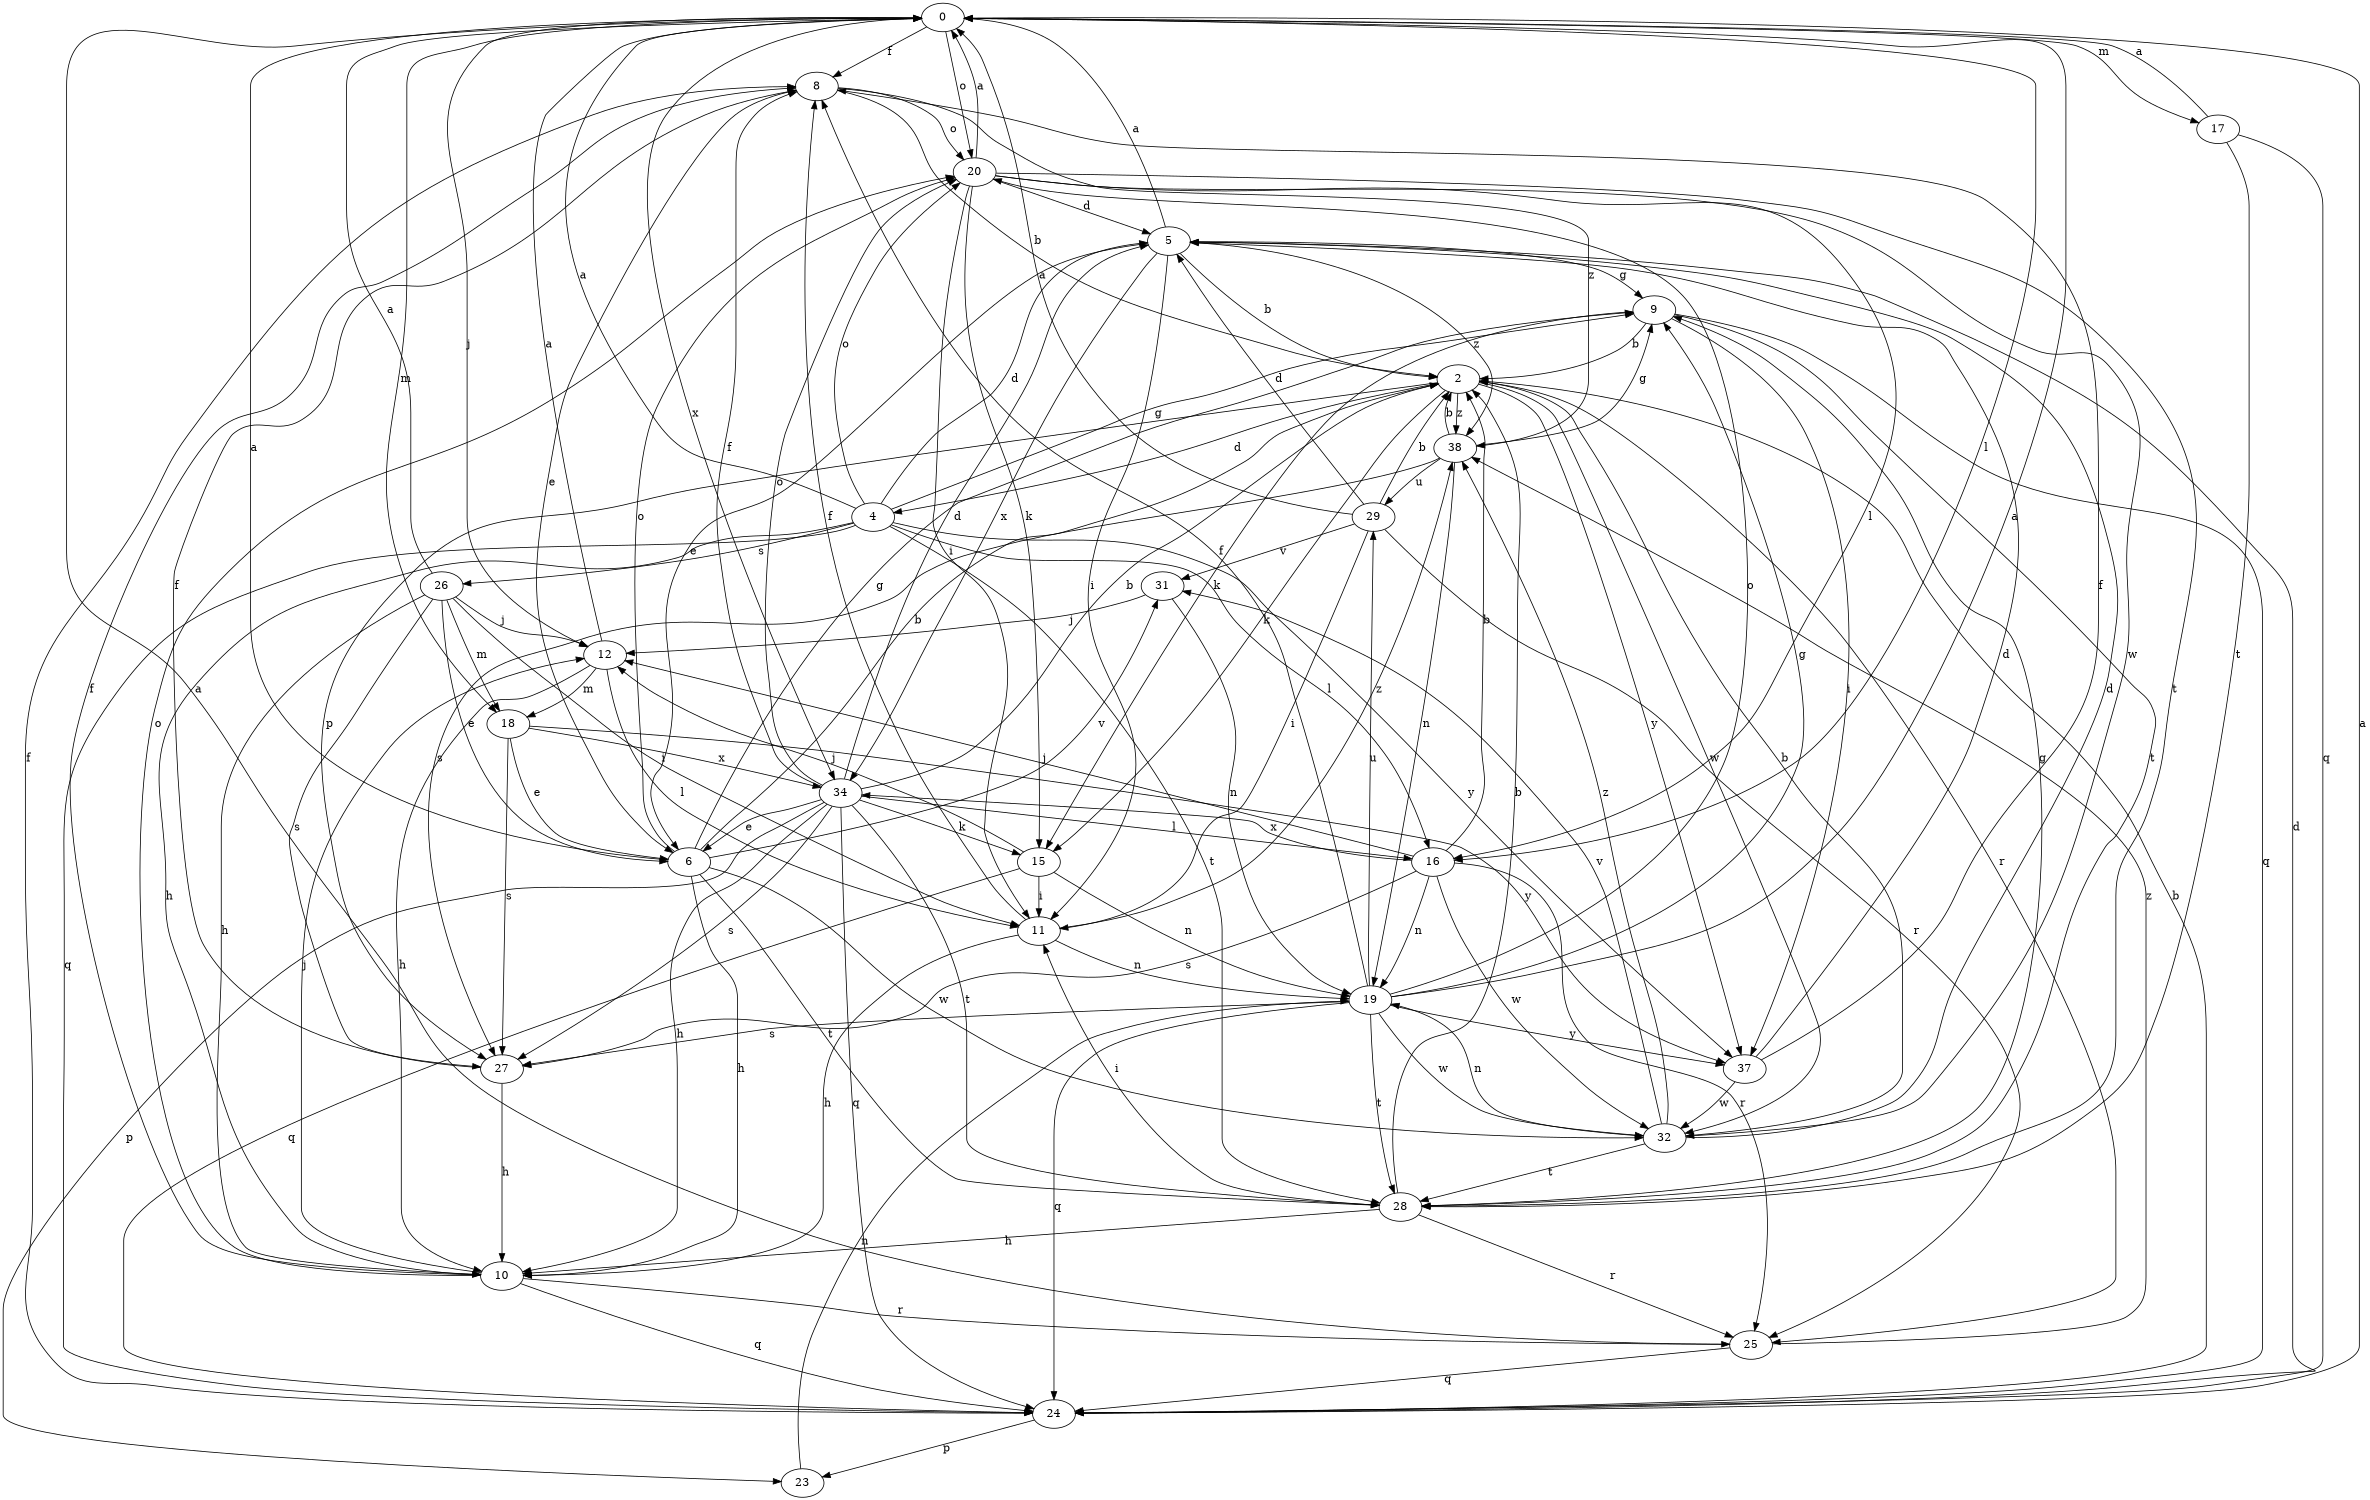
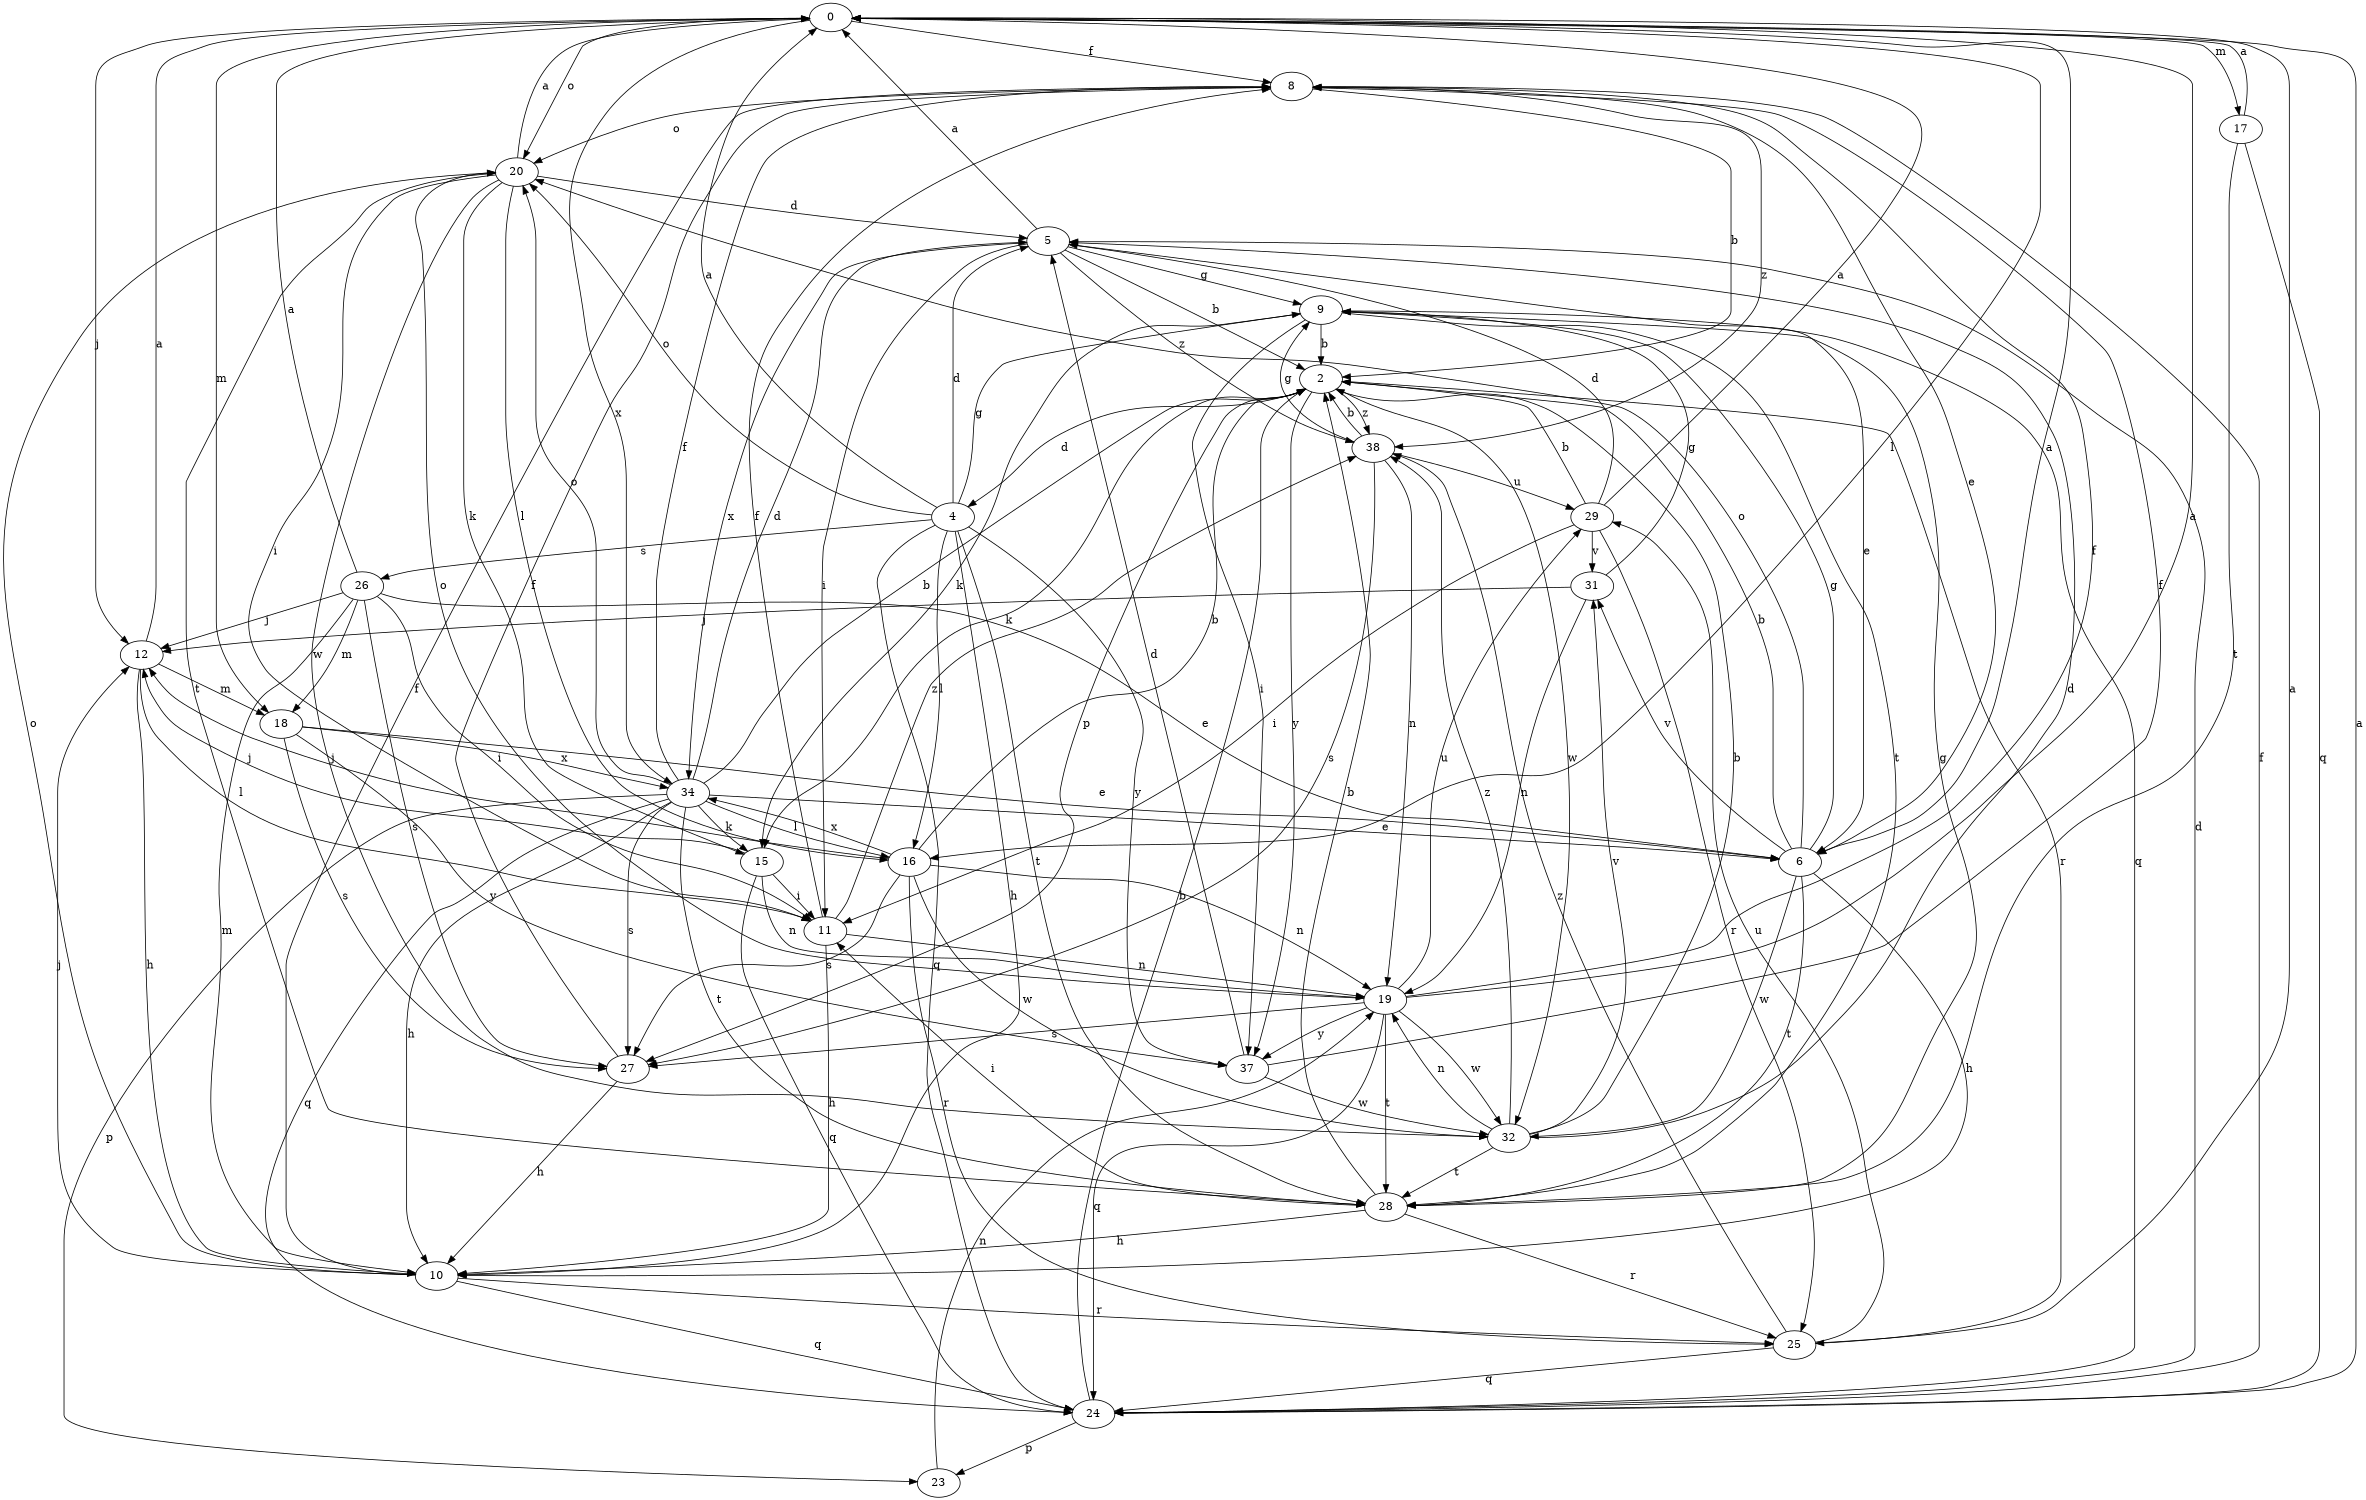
edge "19" -> "9": now "31" -> "9"
edge "25" -> "29": added, label "u"
edge "26" -> "10": label "h" -> "m"
